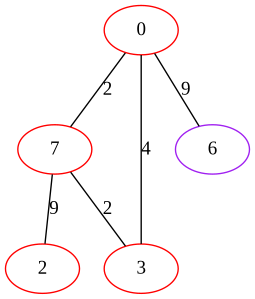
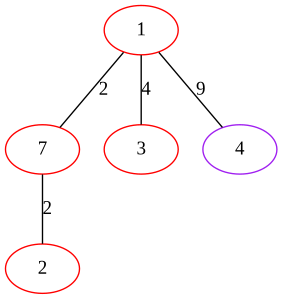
node "0": label "0" -> "1"
node "6": label "6" -> "4"
edge "7" -- "2": label "9" -> "2"
edge "7" -- "3": removed, label "2"
